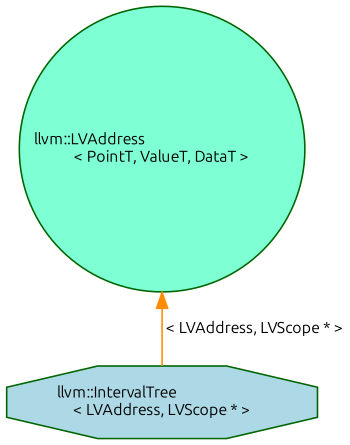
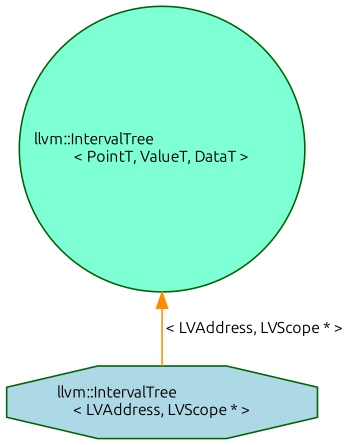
node "llvm::LVAddress < PointT, ValueT, DataT >": label "llvm::LVAddress < PointT, ValueT, DataT >" -> "llvm::IntervalTree < PointT, ValueT, DataT >"
